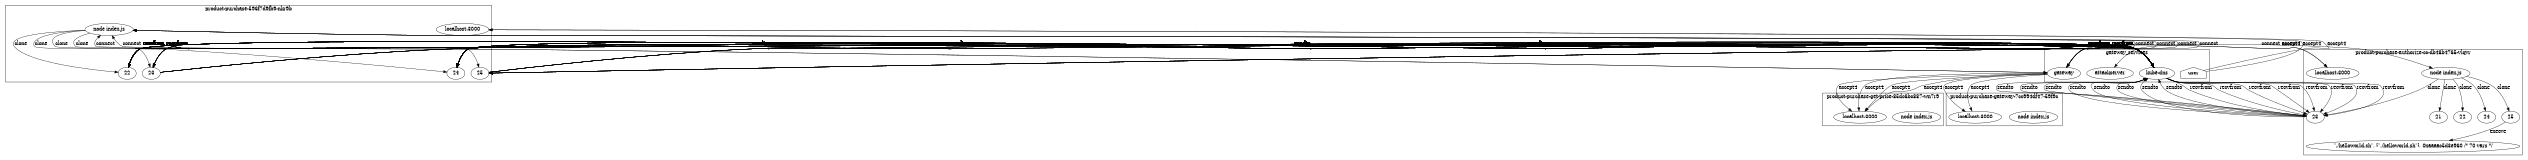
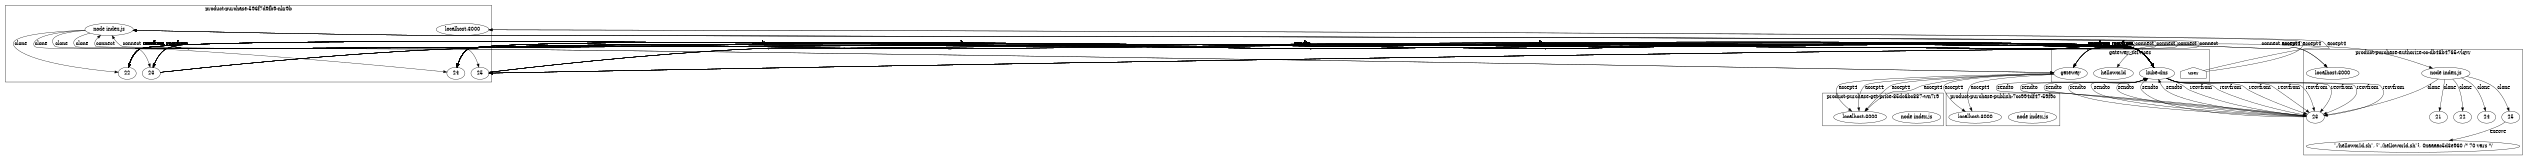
node "attackserver": label "attackserver" -> "helloworld"
cluster " product-purchase-gateway-7cc994df47-59f9c ": label " product-purchase-gateway-7cc994df47-59f9c " -> " product-purchase-publish-7cc994df47-59f9c "
